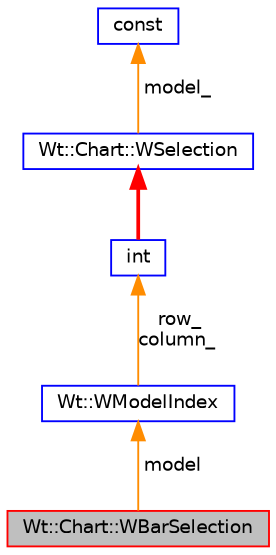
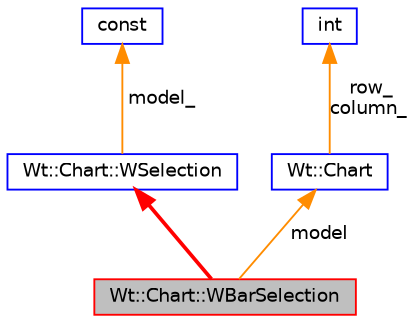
edge "int" -> "Wt::Chart::WSelection": now "Wt::Chart::WBarSelection" -> "Wt::Chart::WSelection"
node "Wt::WModelIndex": label "Wt::WModelIndex" -> "Wt::Chart"
